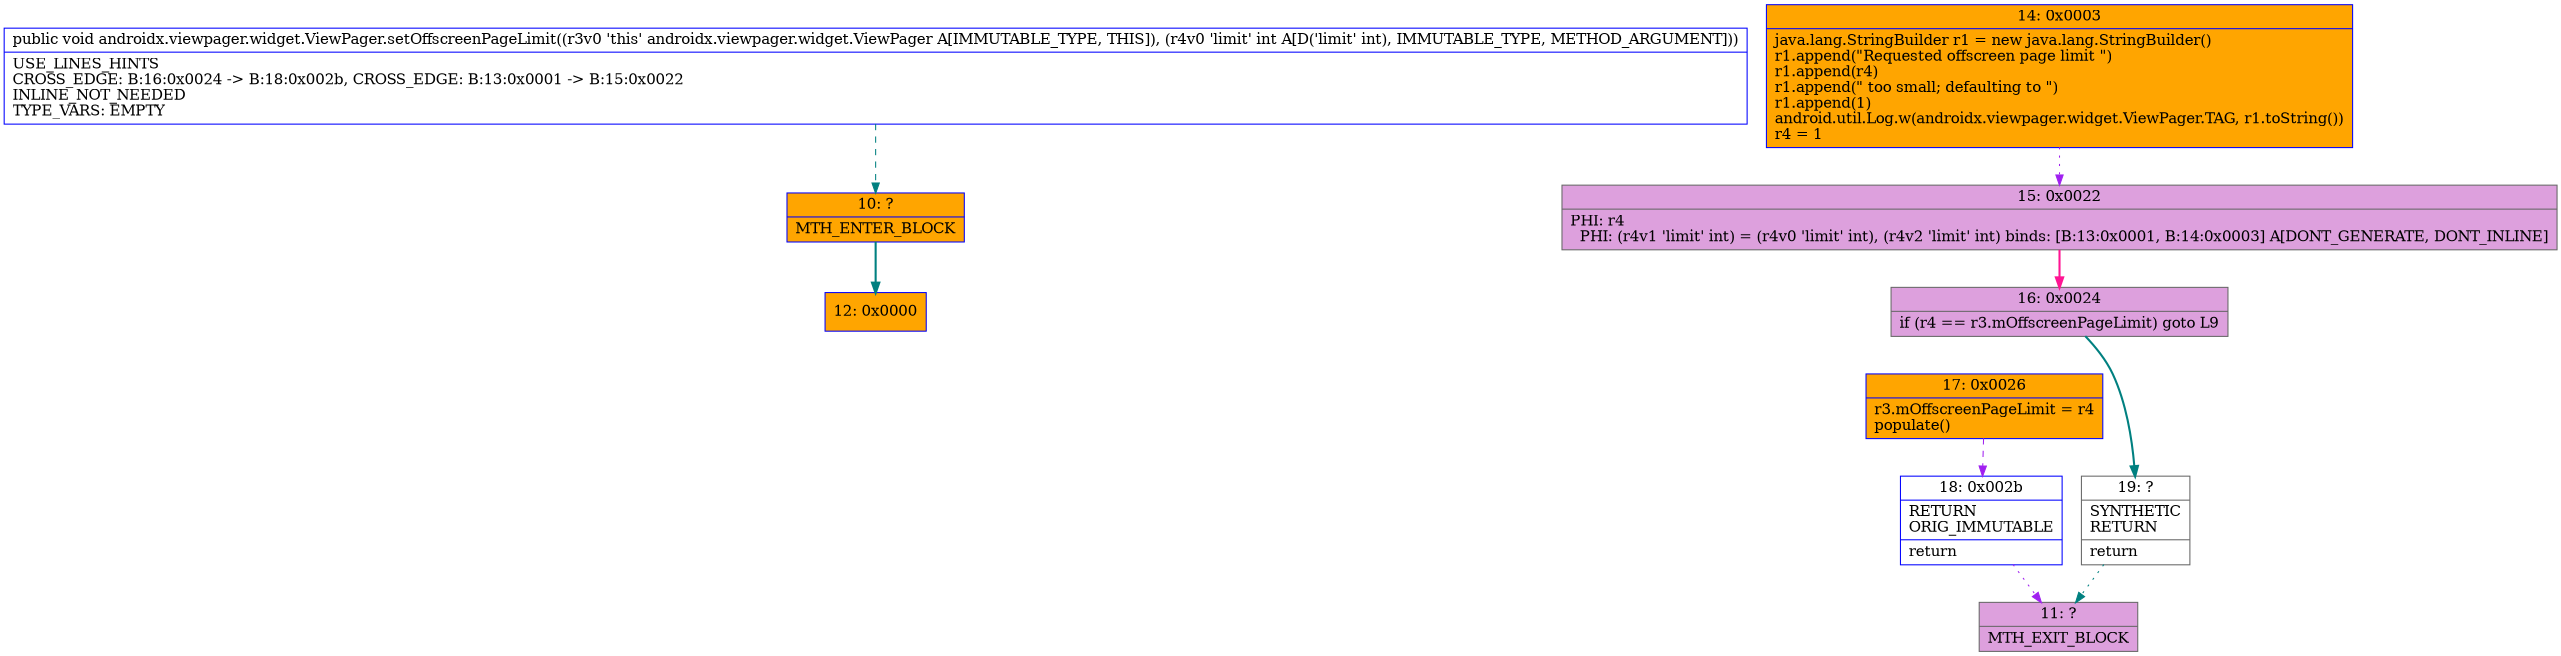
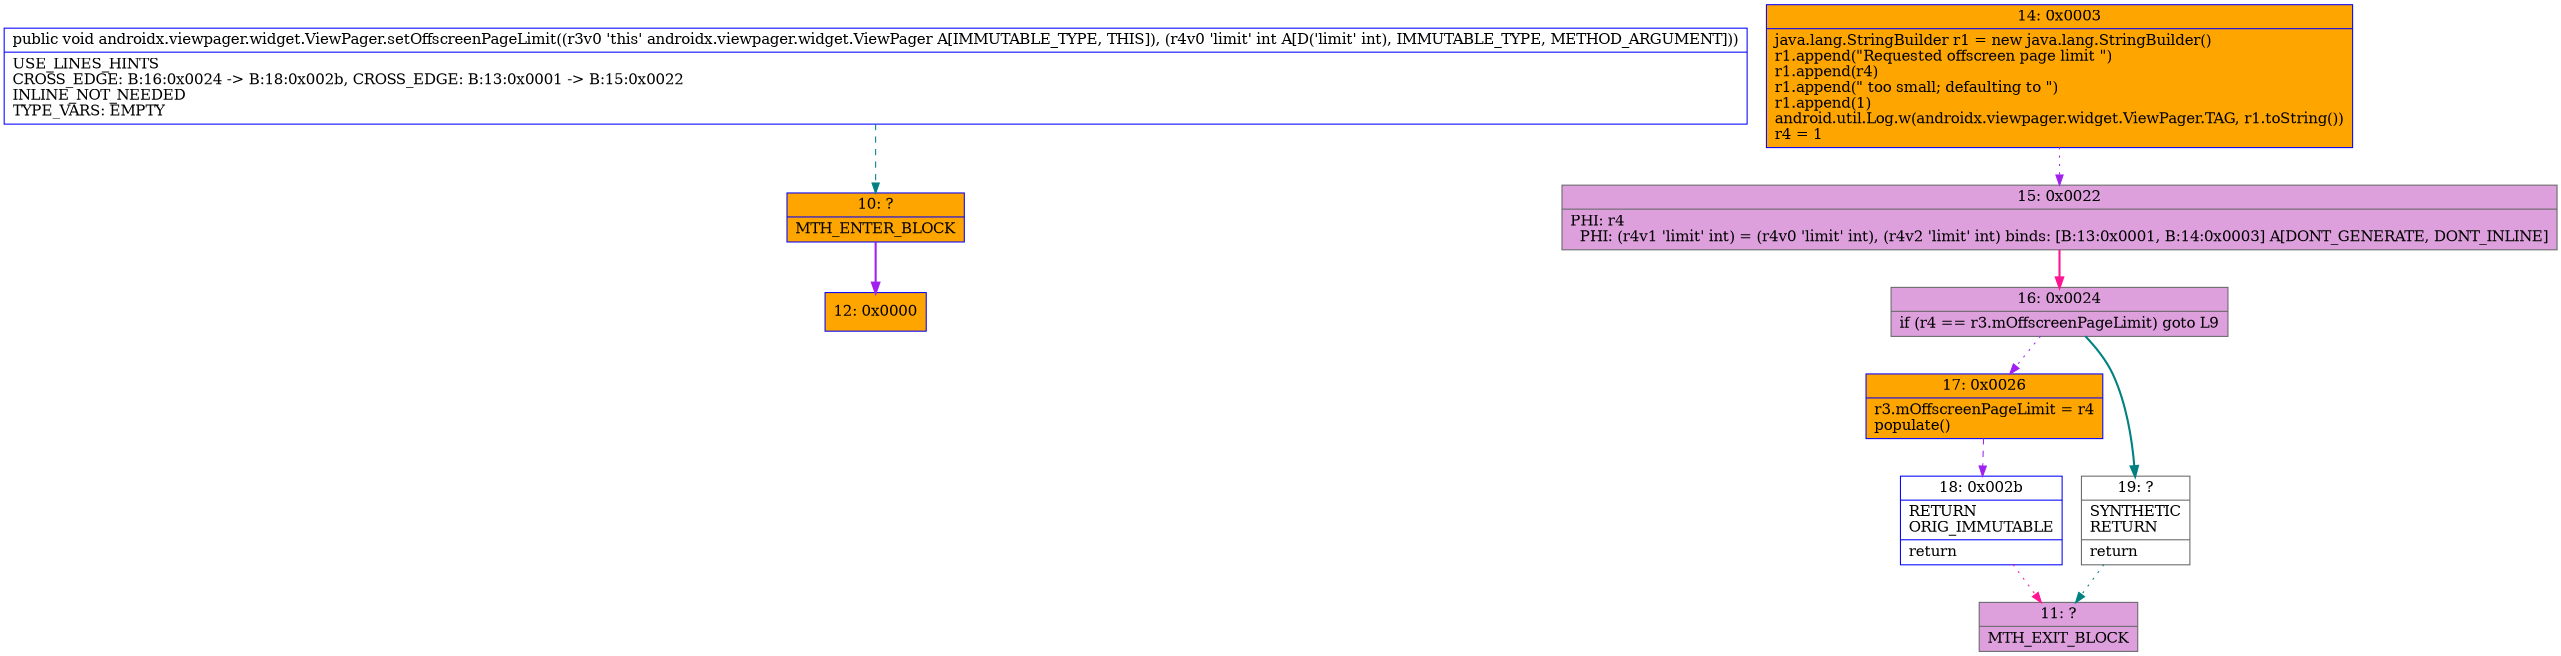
edge "10: ?" -> "12: 0x0000": color teal -> purple
edge "16: 0x0024" -> "17: 0x0026": added
edge "18: 0x002b" -> "11: ?": color purple -> deeppink
